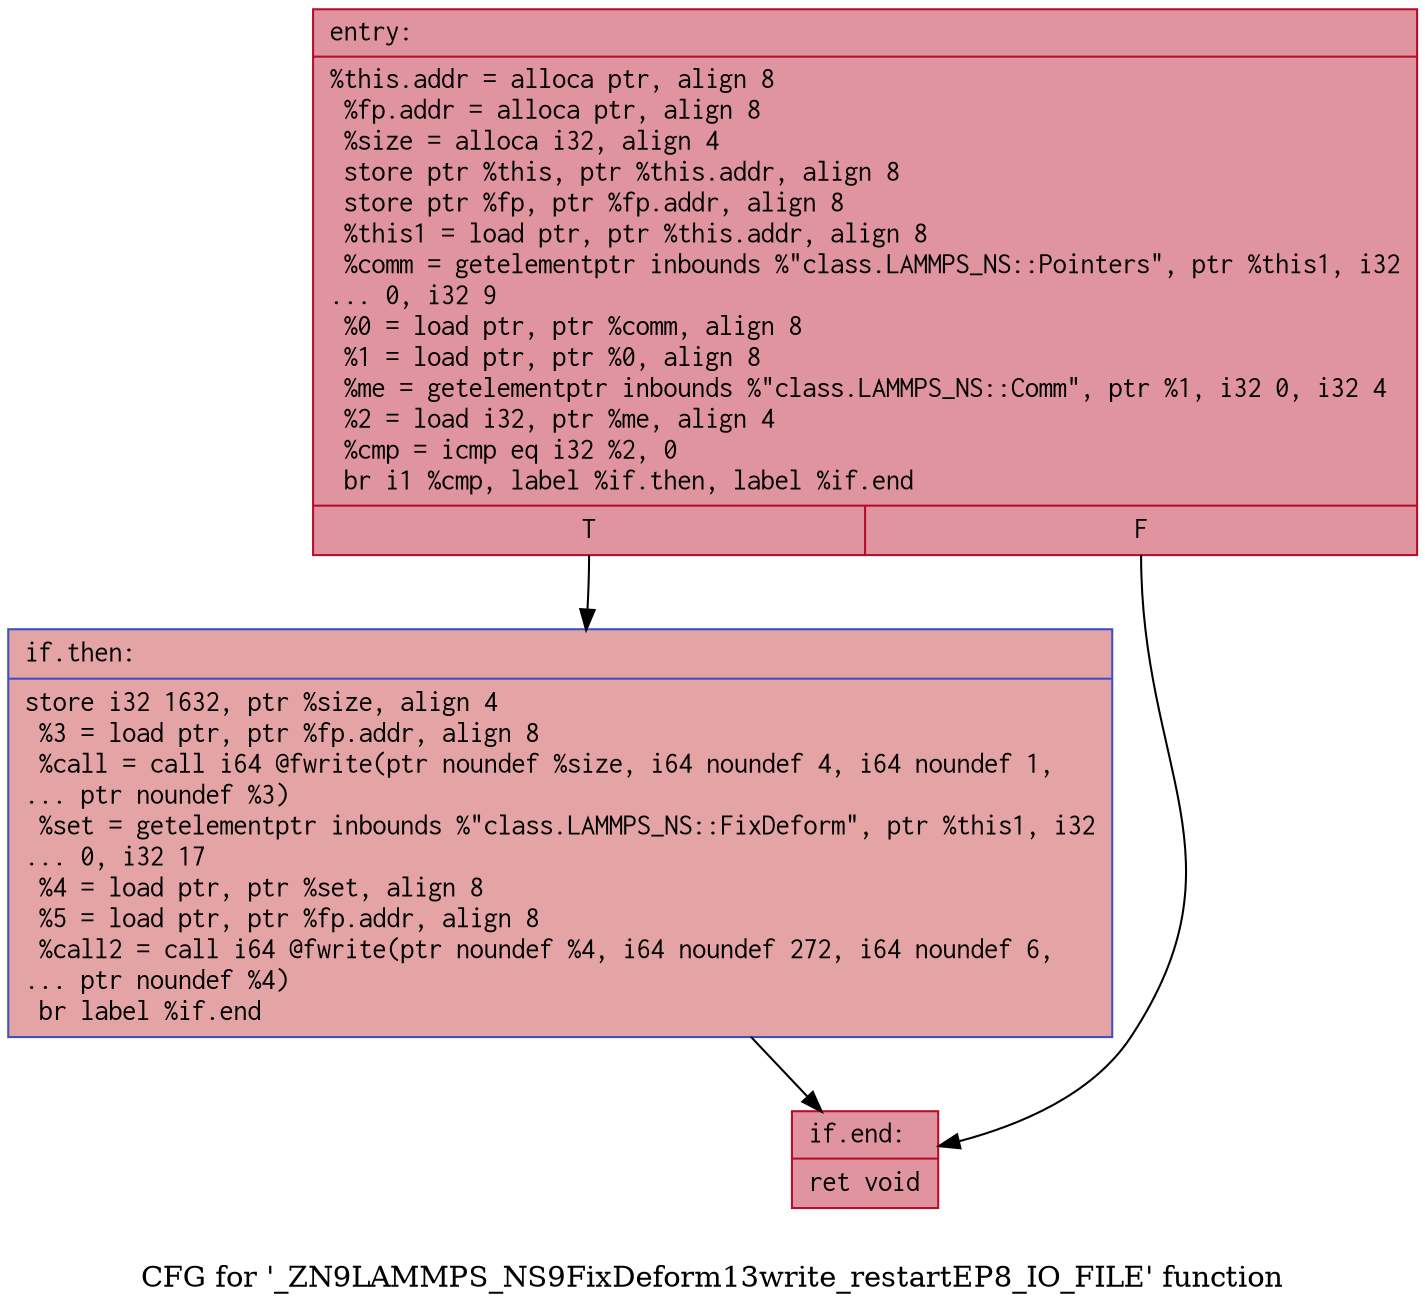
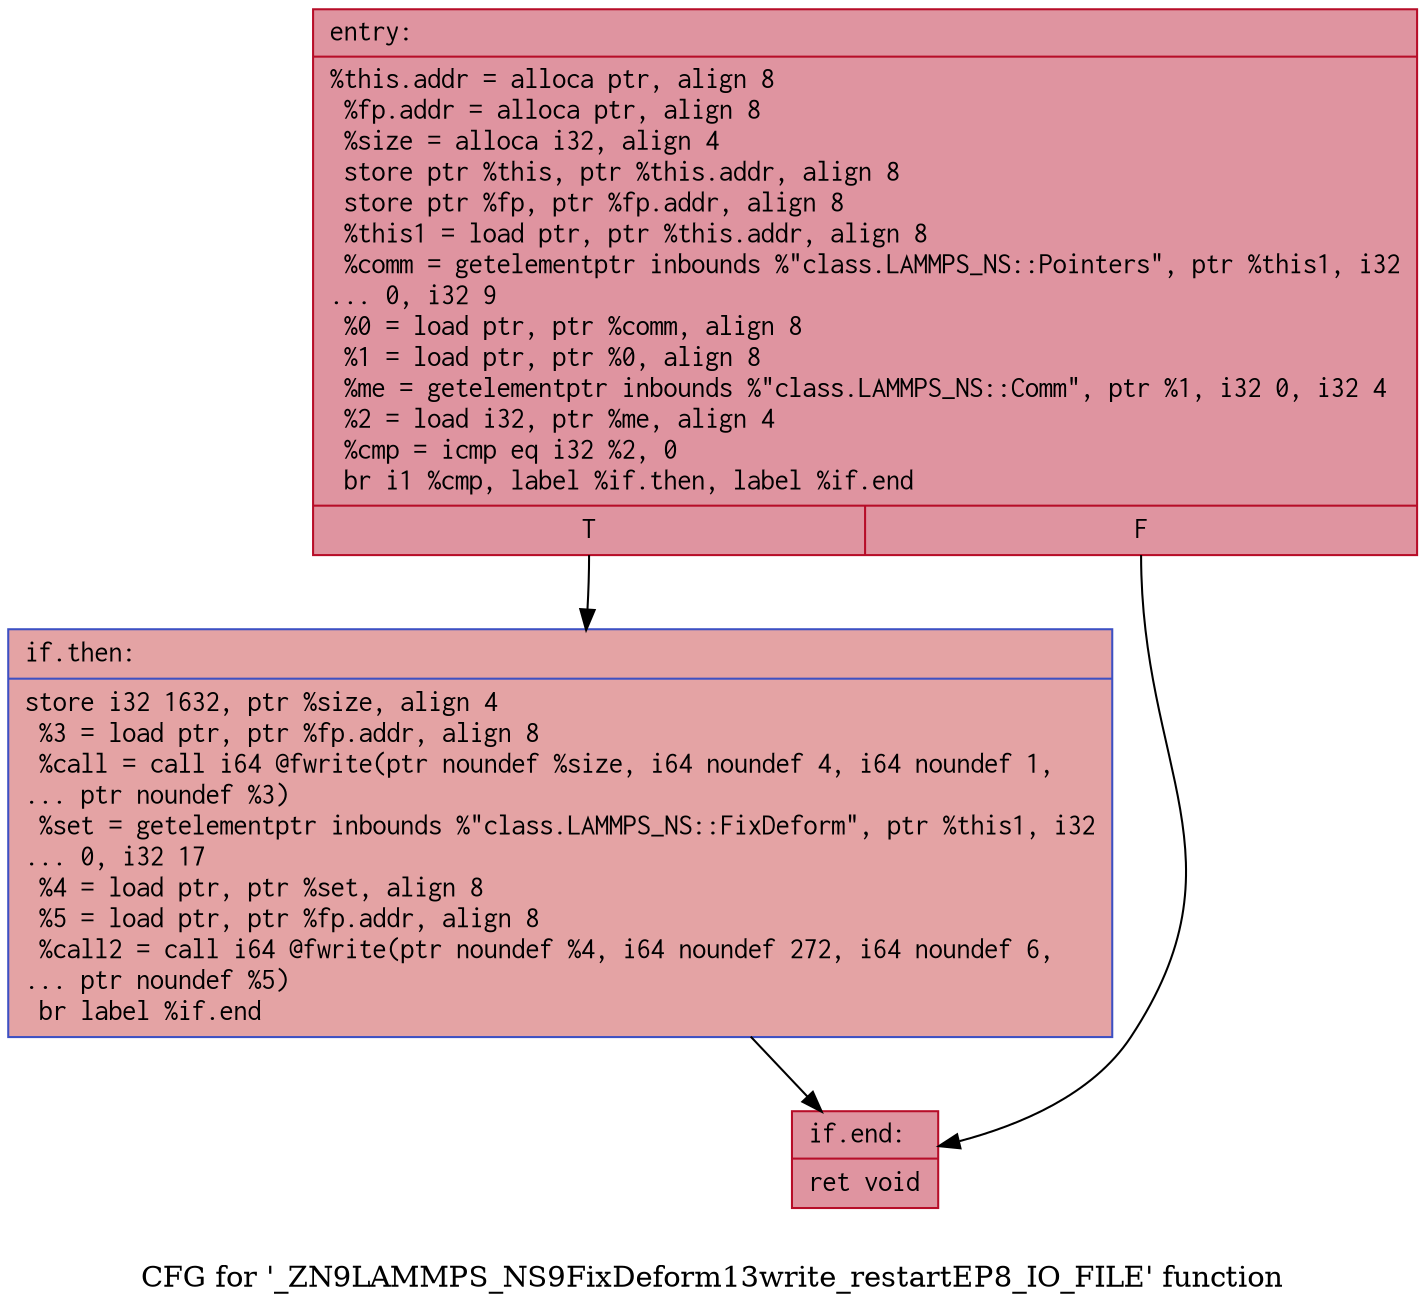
node "if.then:": text "... ptr noundef %4)" -> "... ptr noundef %5)"
